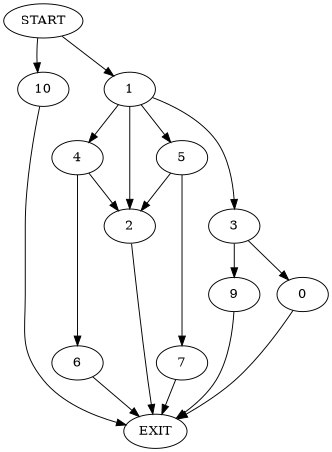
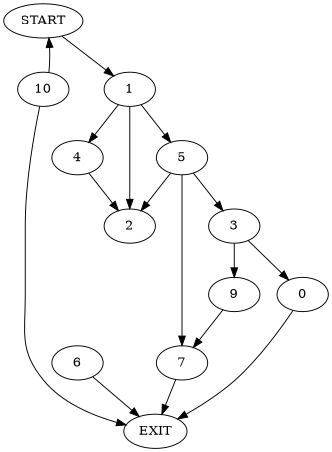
edge "START" -> "10": reversed
edge "1" -> "3": now "5" -> "3"
edge "4" -> "6": removed
edge "2" -> "EXIT": removed
edge "9" -> "EXIT": now "9" -> "7"
